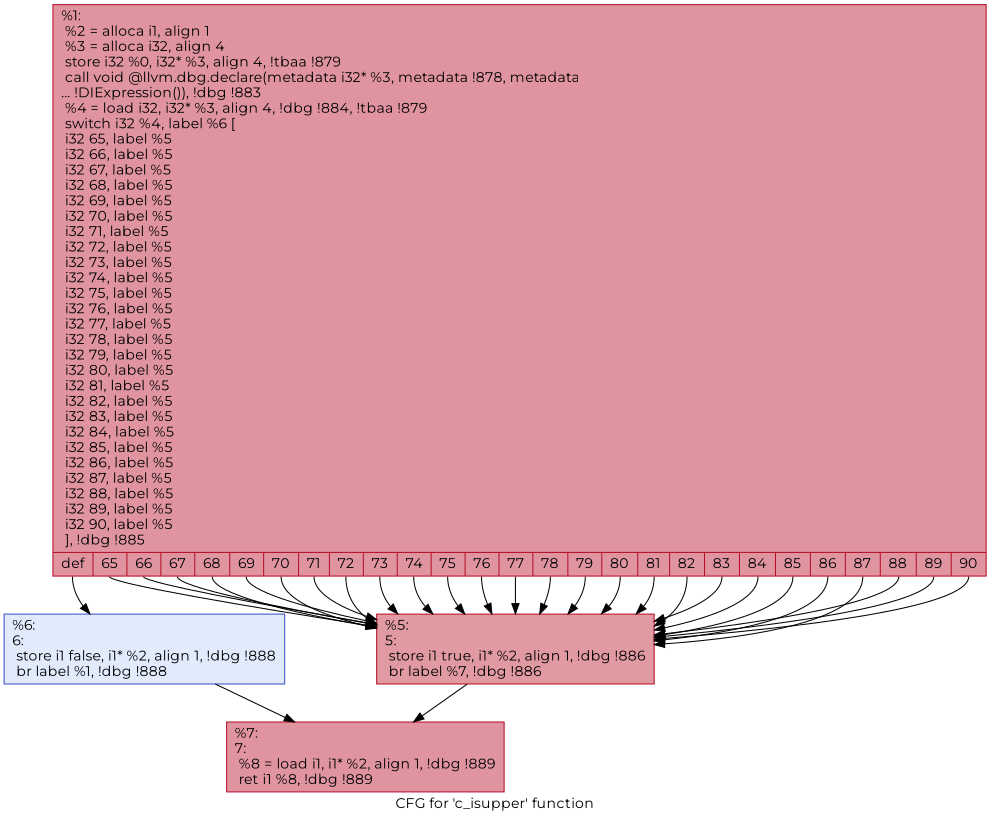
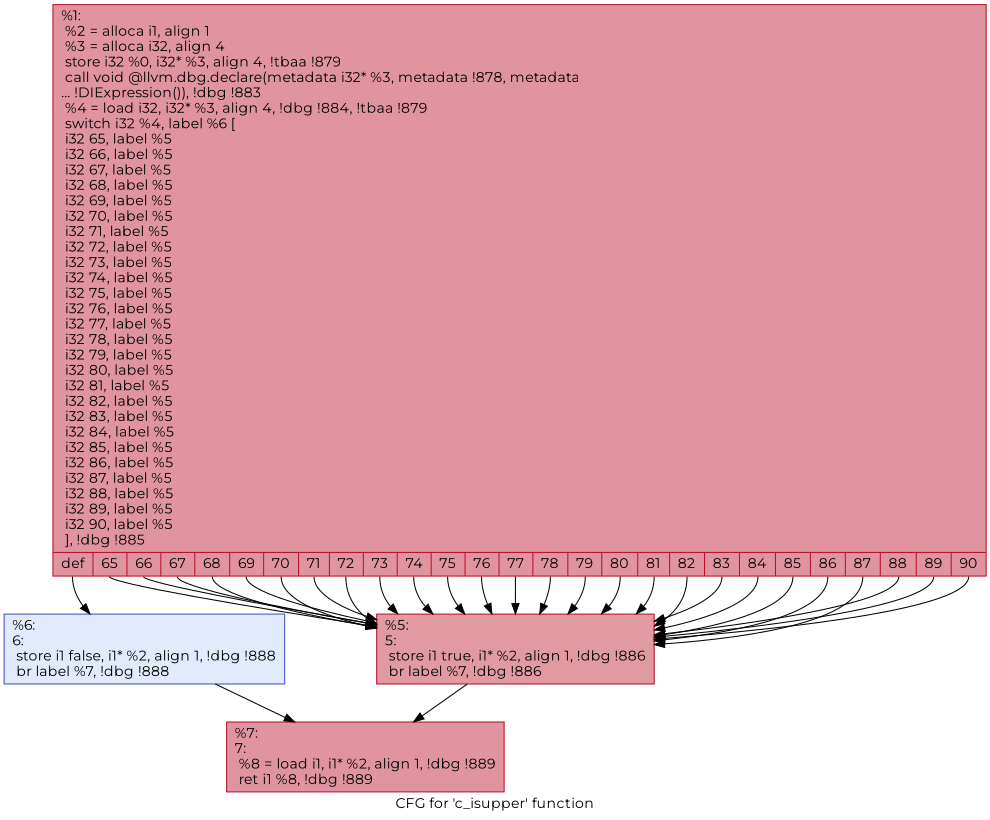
node "%6:": text "br label %1, !dbg !888" -> "br label %7, !dbg !888"
